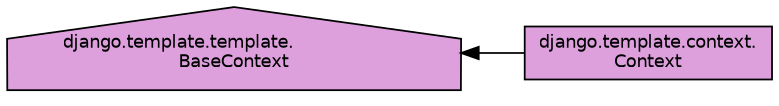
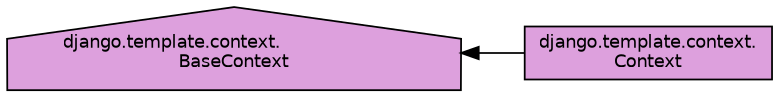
node "django.template.template. BaseContext": label "django.template.template. BaseContext" -> "django.template.context. BaseContext"
